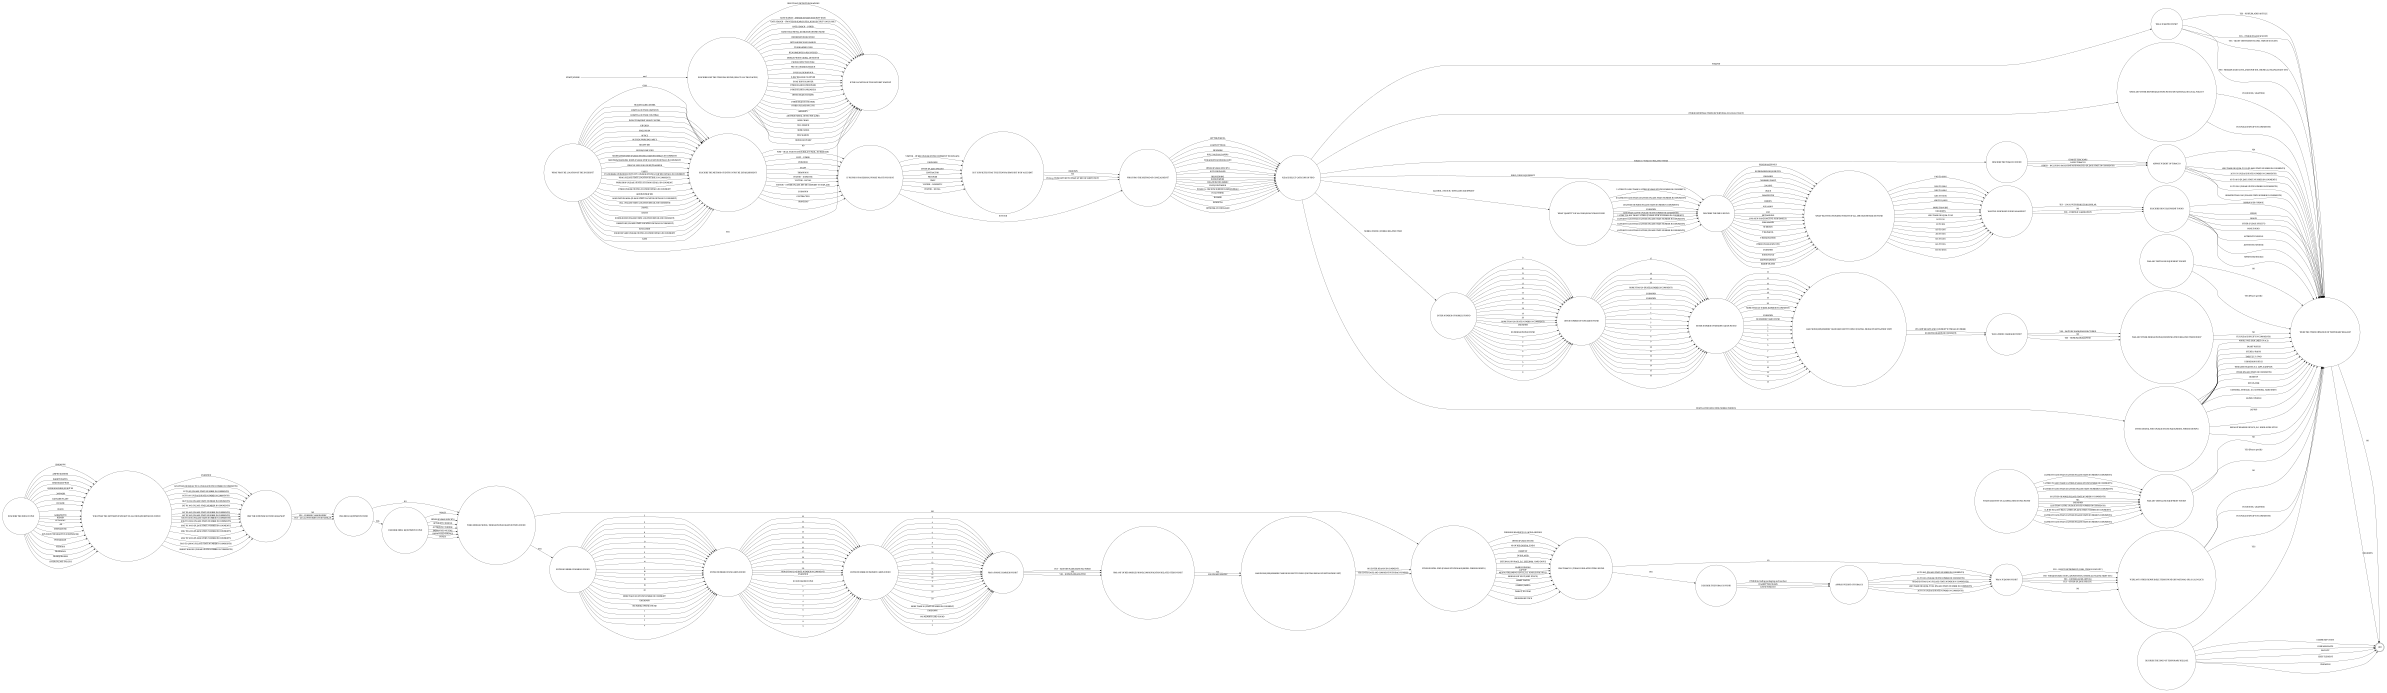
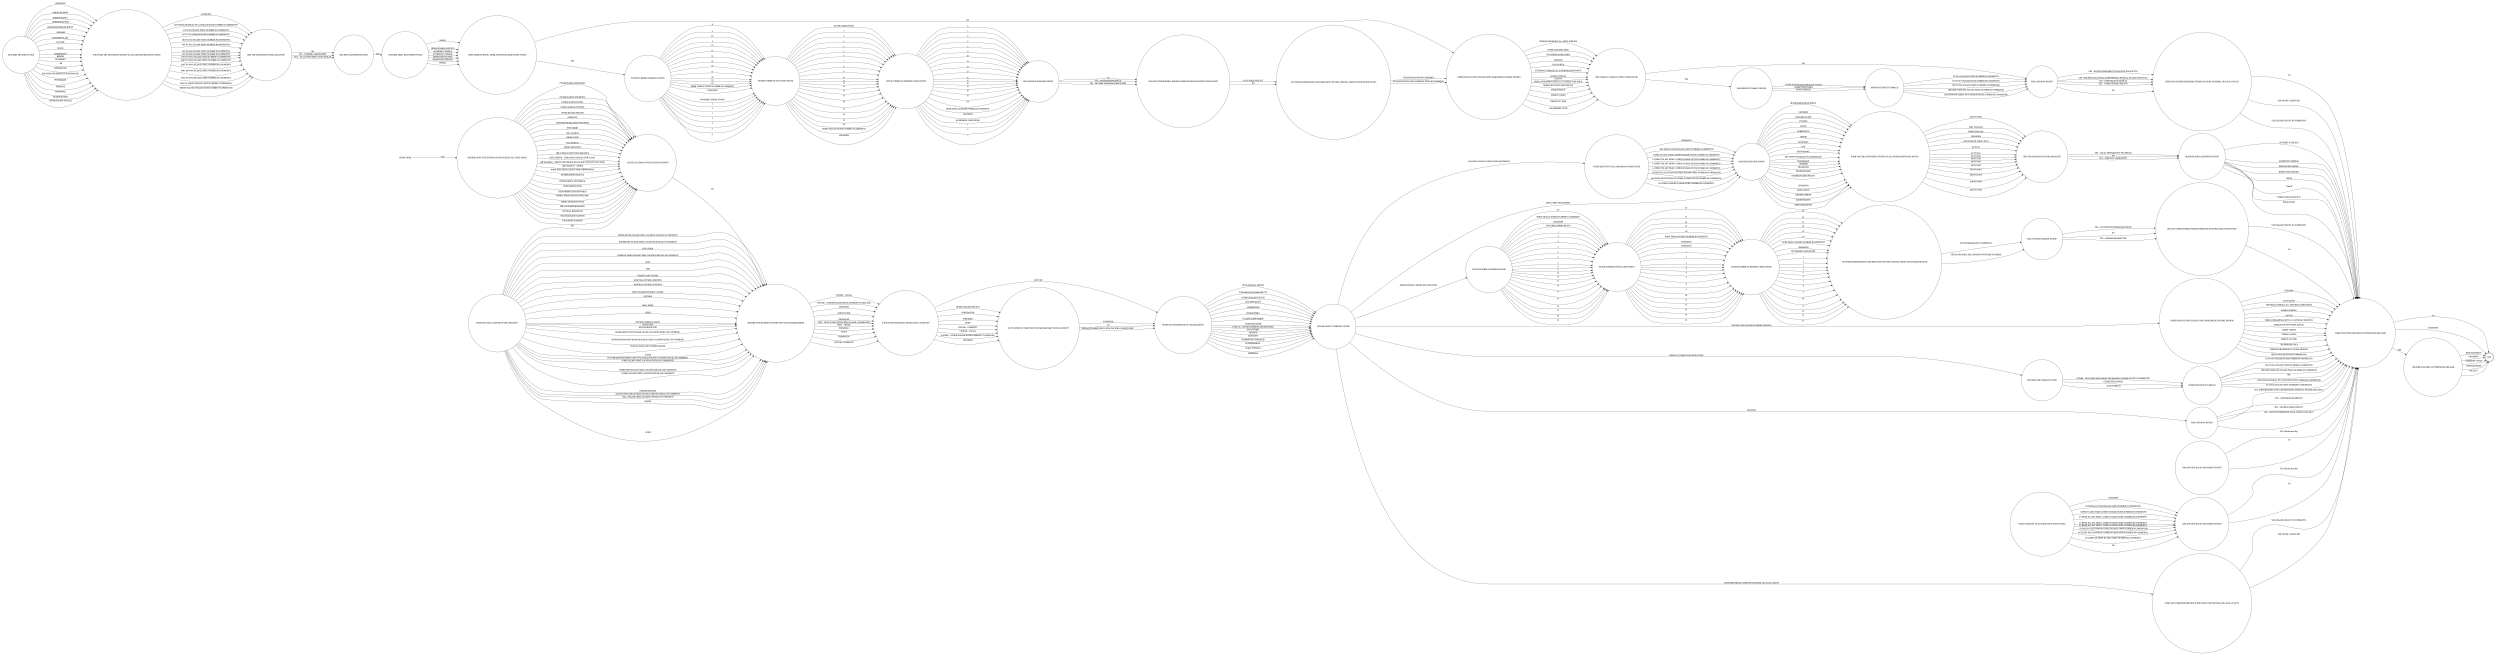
node "START_WHERE": label "START_WHERE" -> "START_NODE"
edge "DESCRIBE THE METHOD OF ENTRY INTO THE ESTABLISHMENT" -> "IS THE LOCATION OF THE INCIDENT KNOWN?": reversed
edge "WAS DRUG EQUIPMENT FOUND" -> "WERE MOBILE PHONE / MOBILE PHONE RELATED ITEMS FOUND": removed, label "NO"
edge "DESCRIBE THE DMIU OF TEMPORARY RELEASE" -> "WERE THE ITEMS OBTAINED ON TEMPORARY RELEASE?": reversed
node "WAS TOBACCO / TOBACCO RELATED ITEMS FOUND": label "WAS TOBACCO / TOBACCO RELATED ITEMS FOUND" -> "WAS TOBACCO / TOBACCO DMIU ITEMS FOUND"
